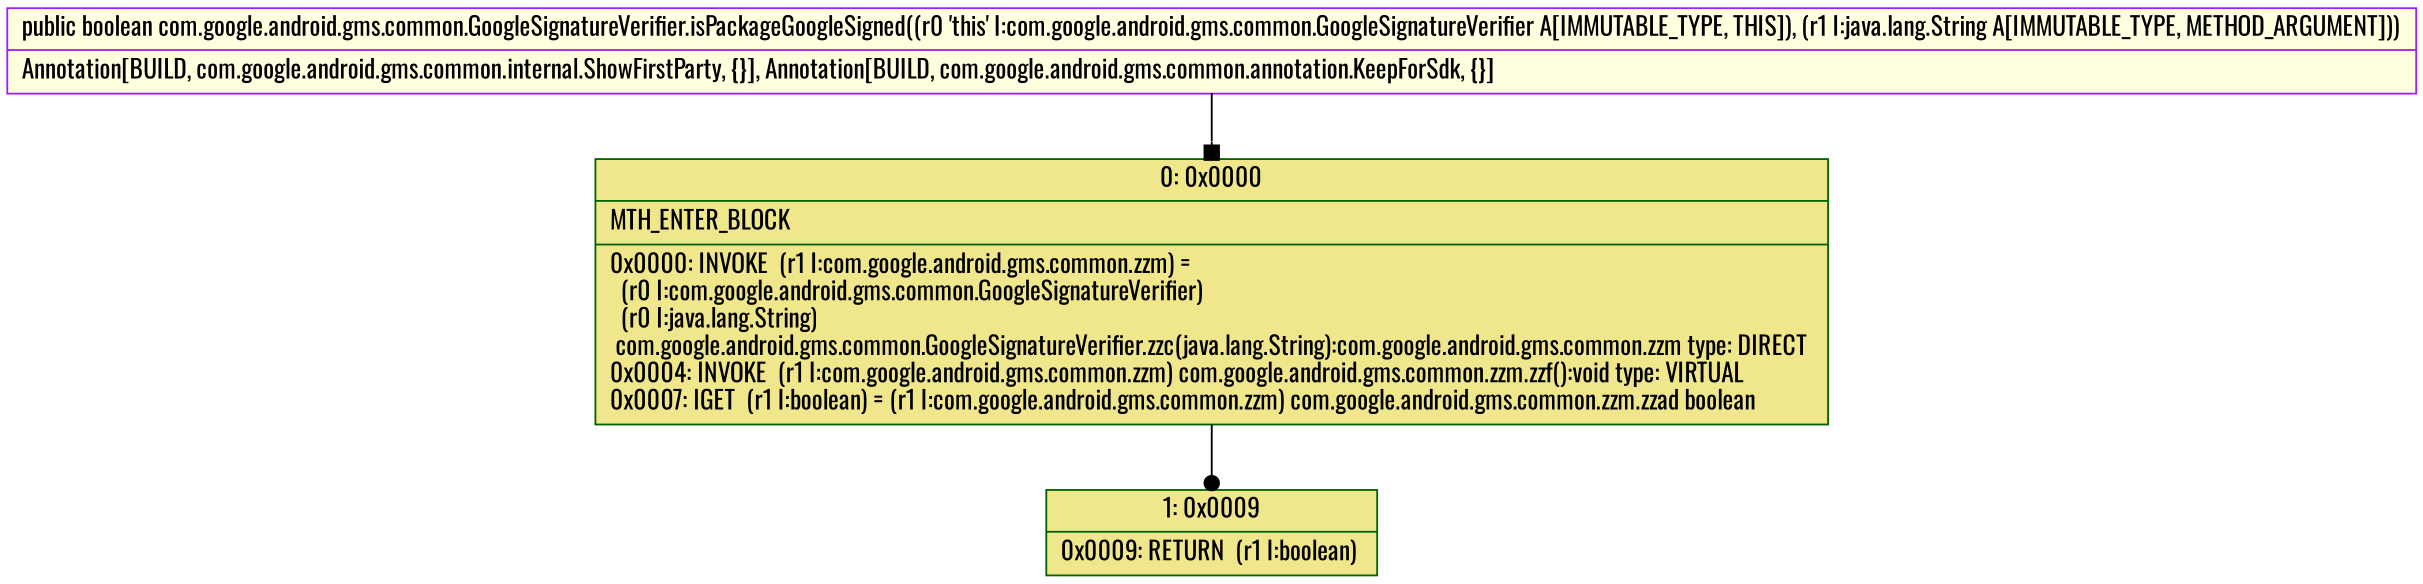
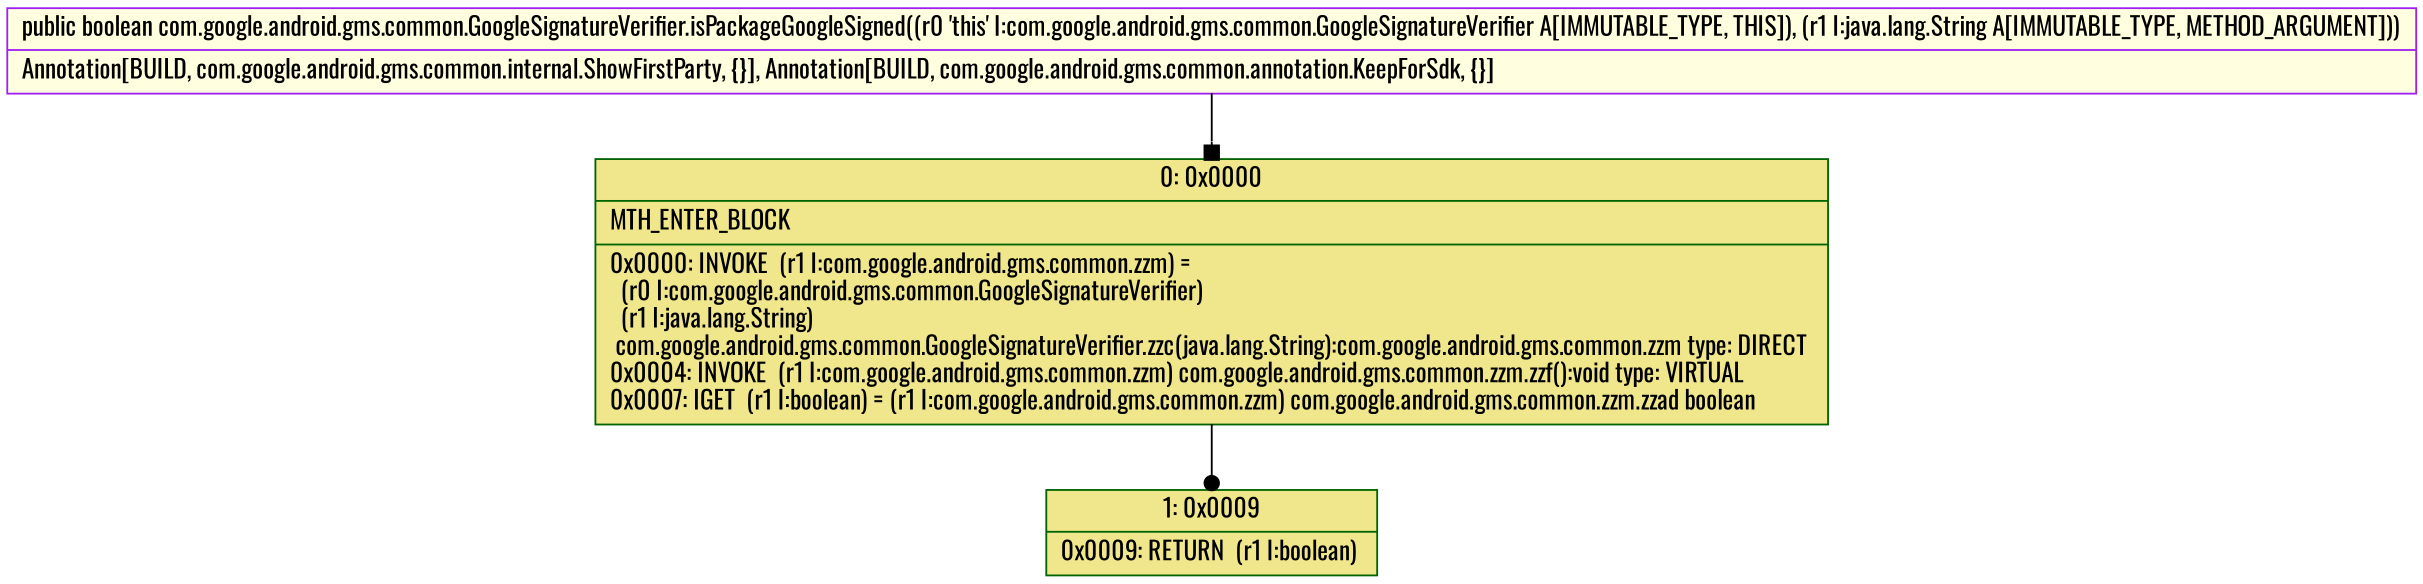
node "0: 0x0000": text "(r0 I:java.lang.String)" -> "(r1 I:java.lang.String)"
